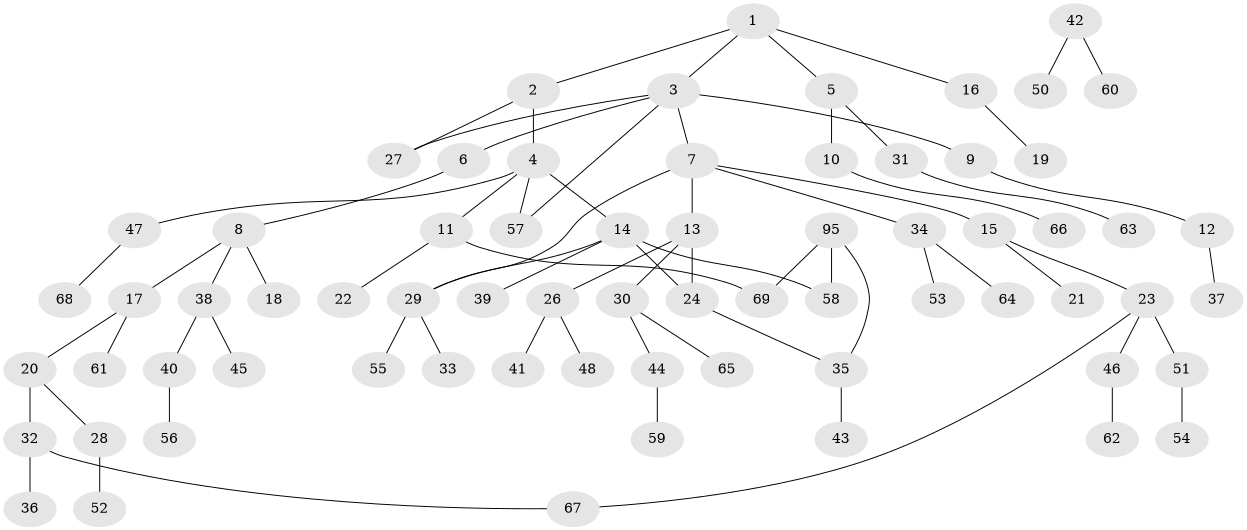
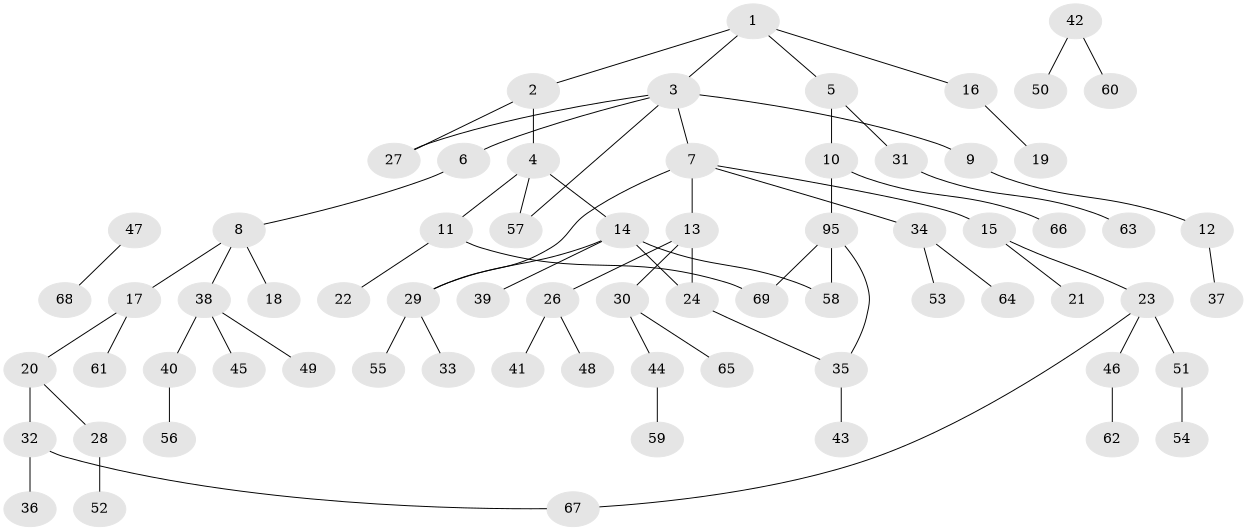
edge "10" -- "95": added
edge "4" -- "47": removed
node "49": added
